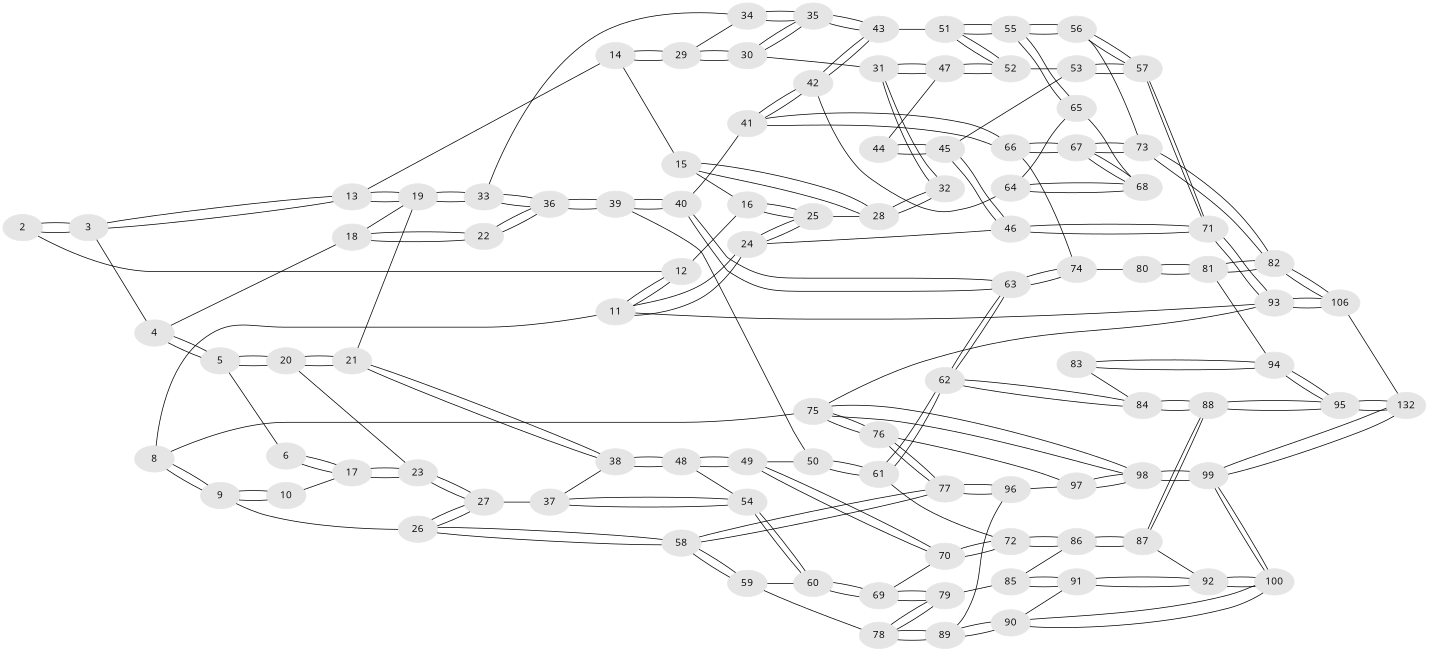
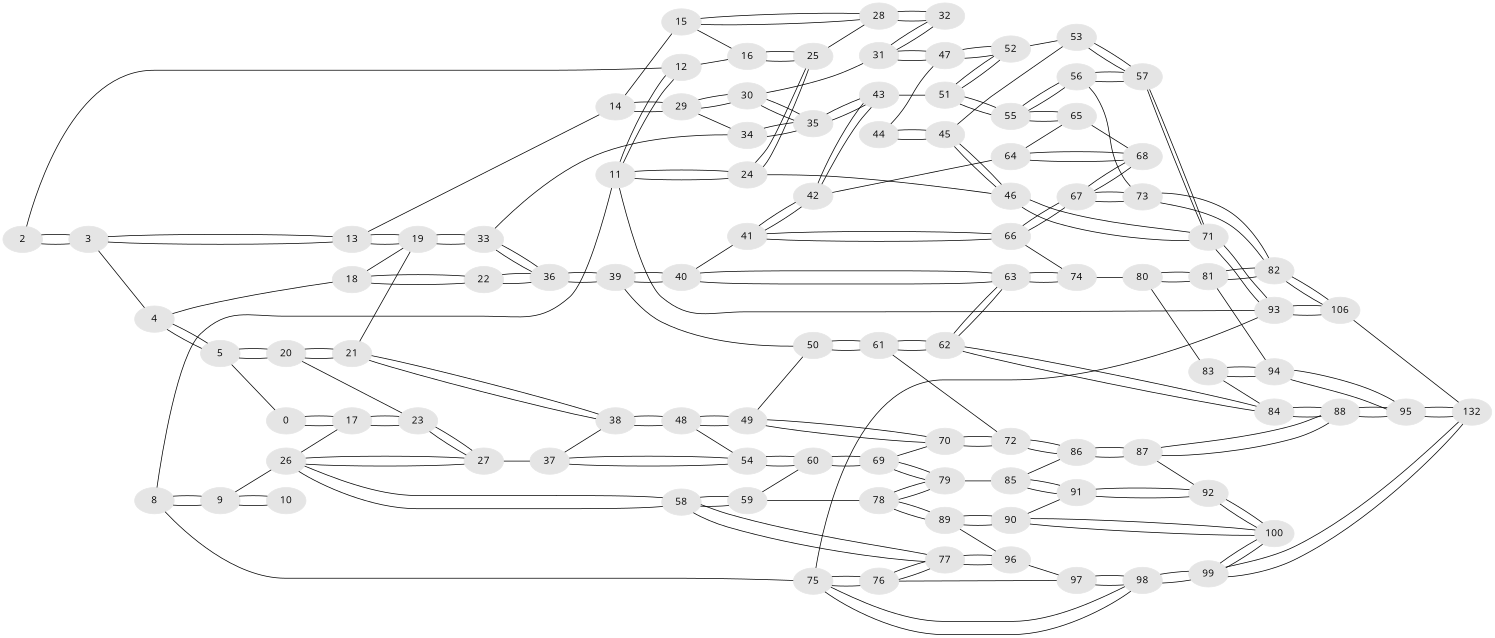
edge "80" -- "83": added
node "6": label "6" -> "0"
edge "17" -- "10": now "17" -- "26"
